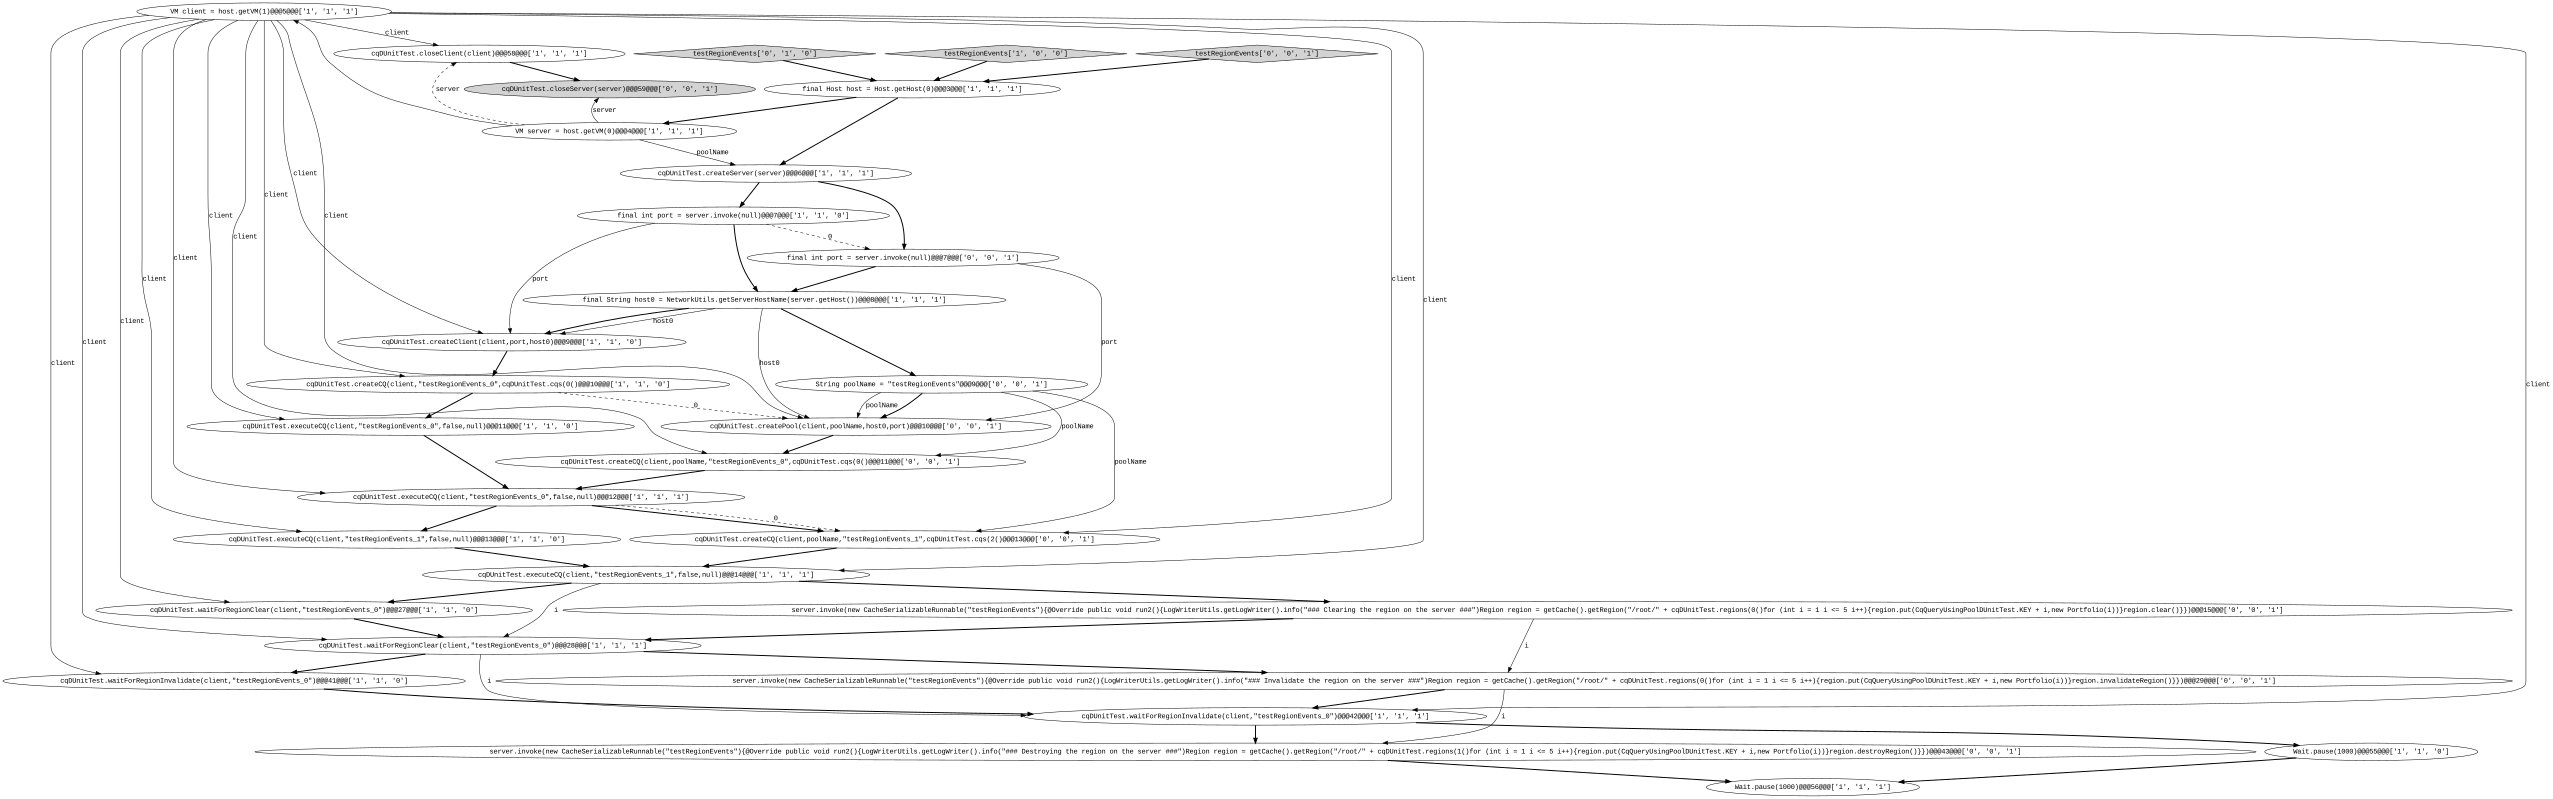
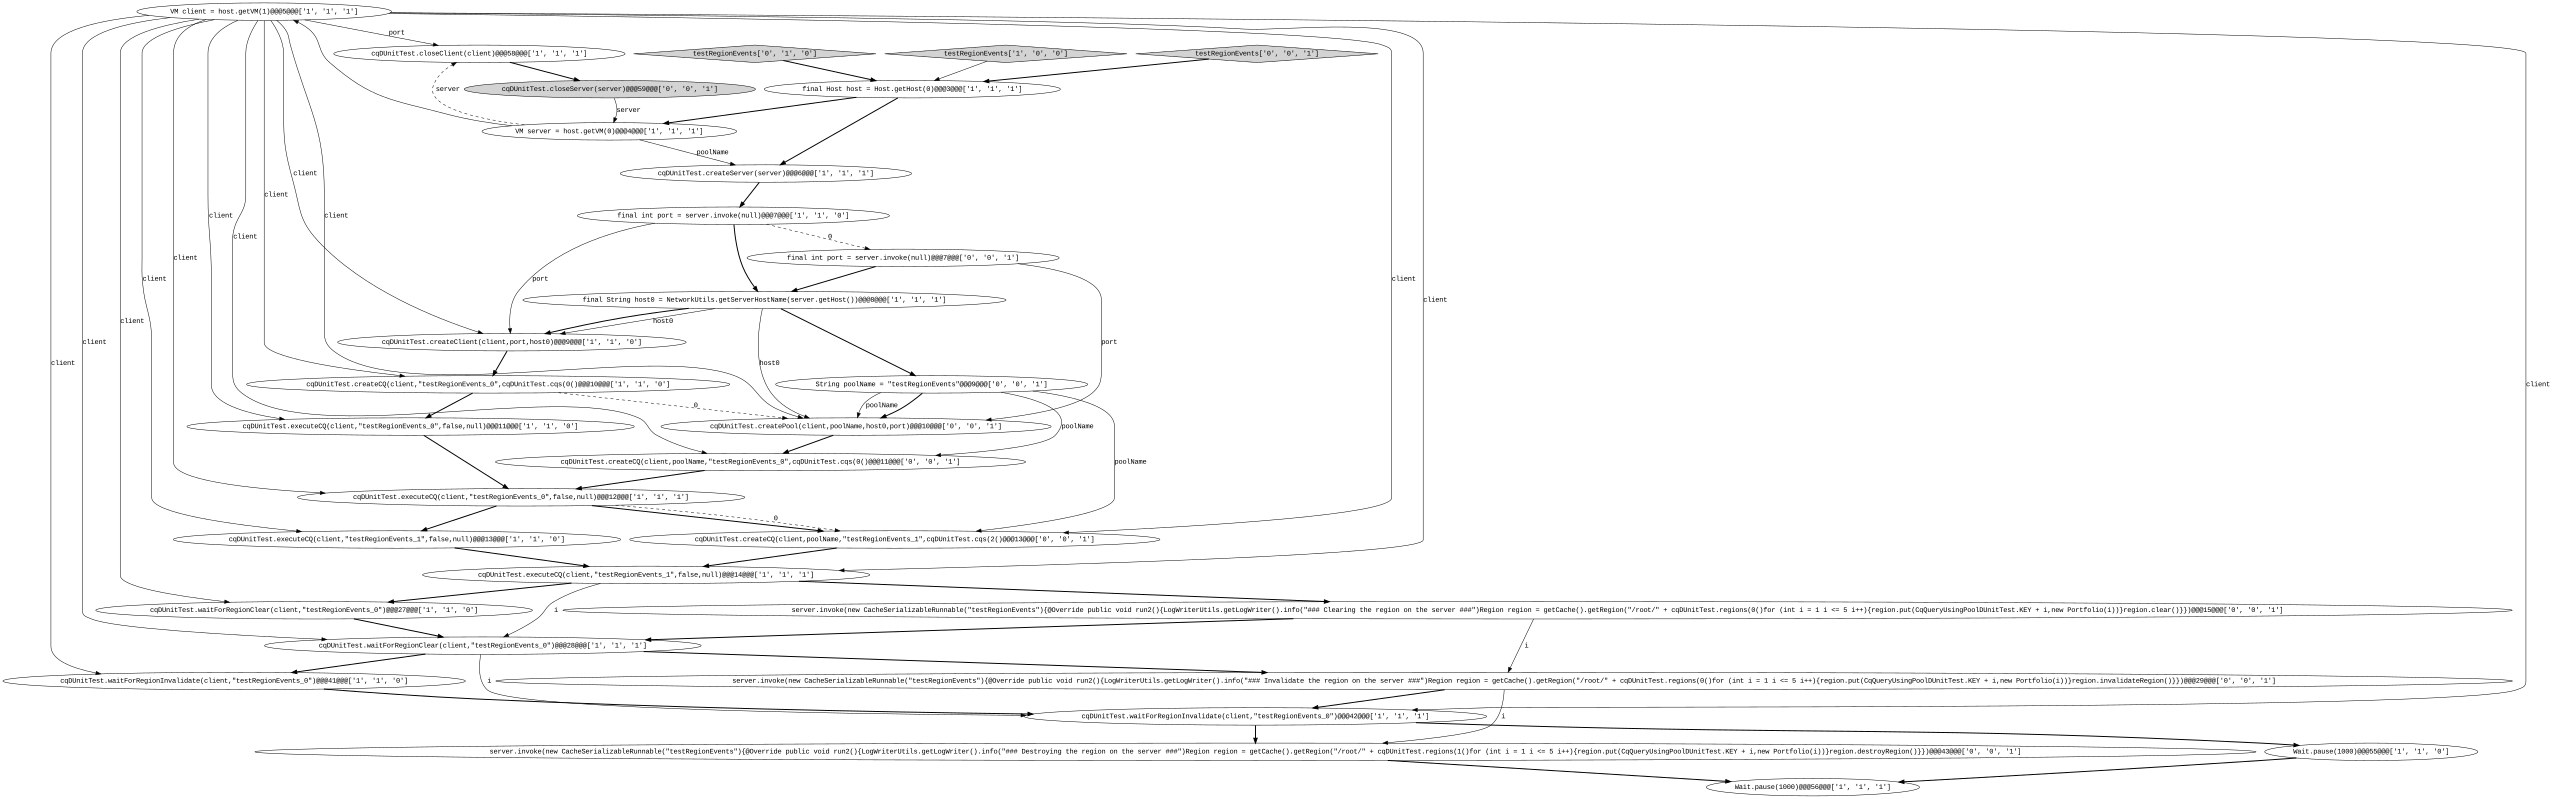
edge "VM client = host.getVM(1)@@@5@@@['1', '1', '1']" -> "cqDUnitTest.closeClient(client)@@@58@@@['1', '1', '1']": label "client" -> "port"
edge "testRegionEvents['1', '0', '0']" -> "final Host host = Host.getHost(0)@@@3@@@['1', '1', '1']": style bold -> solid
edge "VM server = host.getVM(0)@@@4@@@['1', '1', '1']" -> "cqDUnitTest.closeServer(server)@@@59@@@['0', '0', '1']": reversed
edge "cqDUnitTest.createServer(server)@@@6@@@['1', '1', '1']" -> "final int port = server.invoke(null)@@@7@@@['0', '0', '1']": removed
